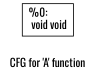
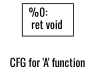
node "%0:": text "void void" -> "ret void"
